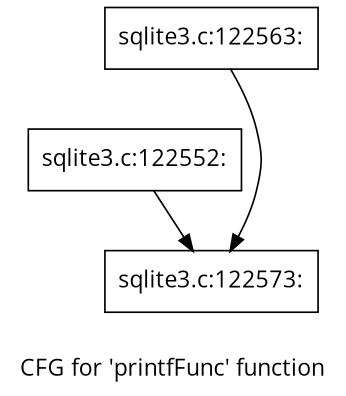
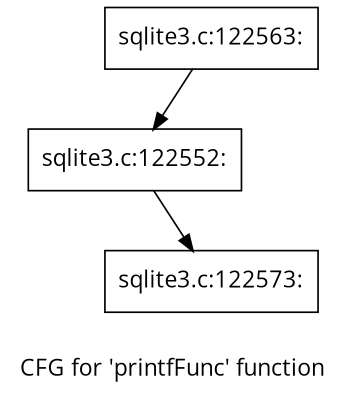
edge "sqlite3.c:122563:" -> "sqlite3.c:122573:": now "sqlite3.c:122563:" -> "sqlite3.c:122552:"
